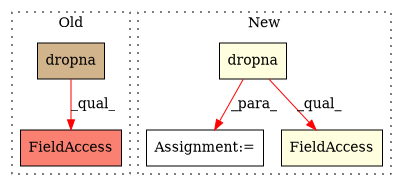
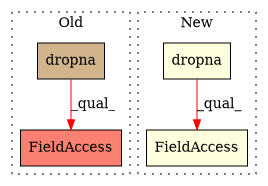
node "Assignment:=": removed
